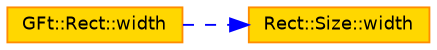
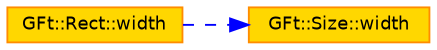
node "Rect::Size::width": label "Rect::Size::width" -> "GFt::Size::width"
